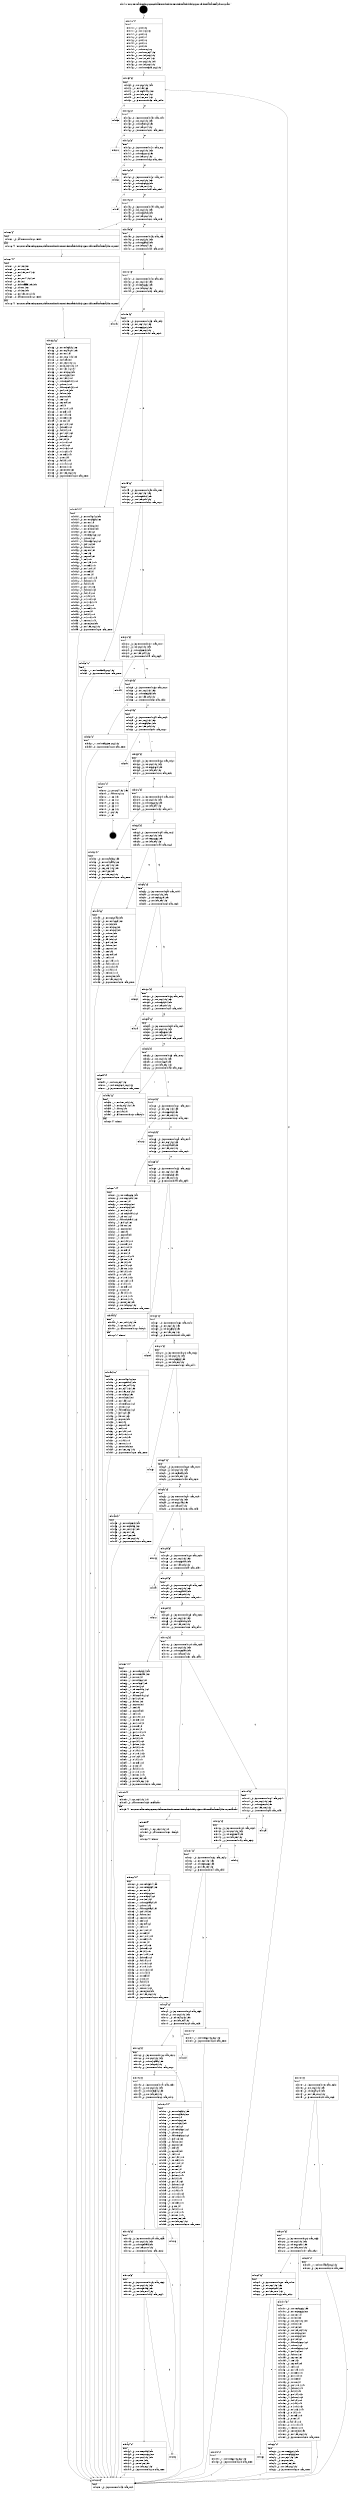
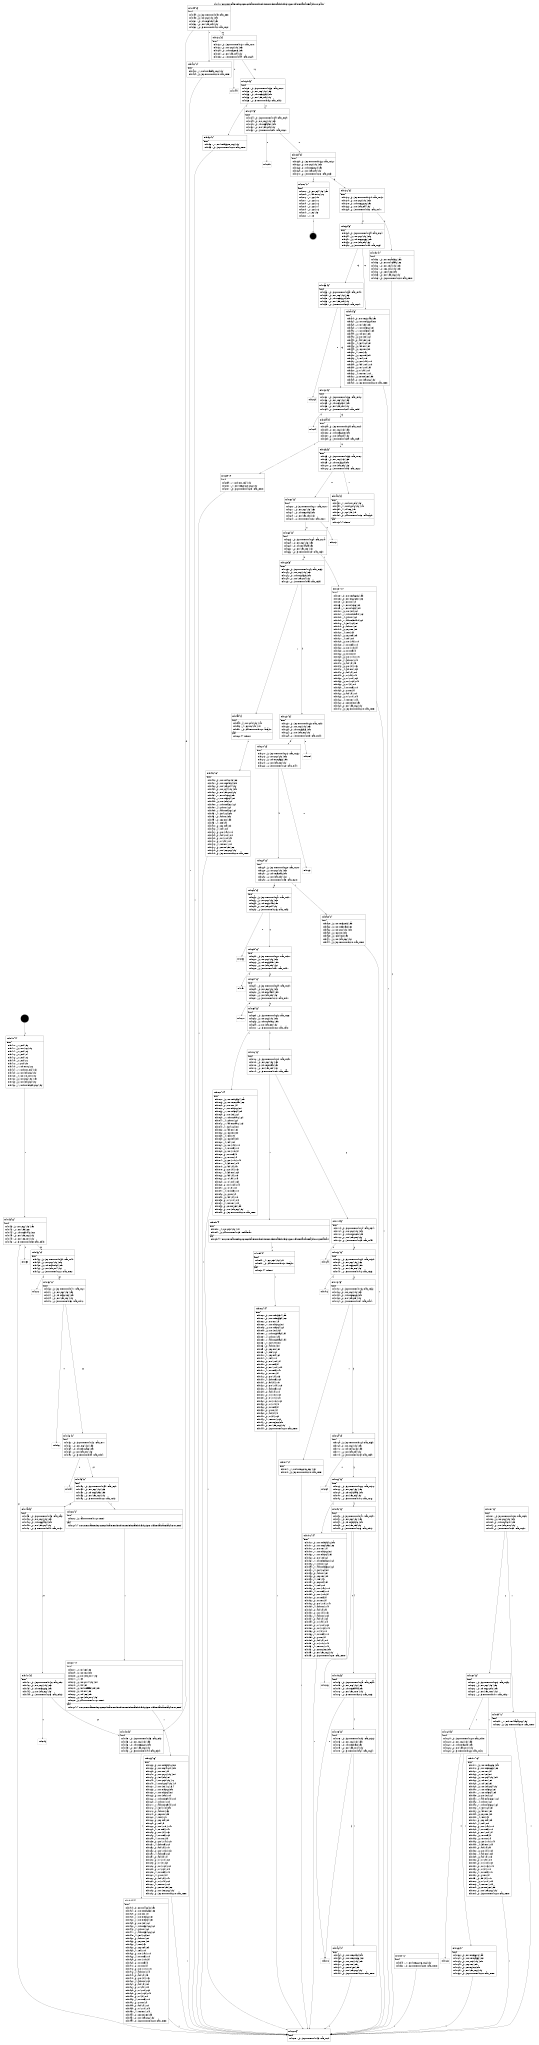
edge "0x4014e0 [25]" -> "0x4014f9 [25]": reversed
